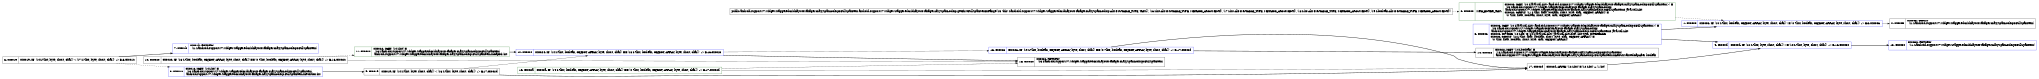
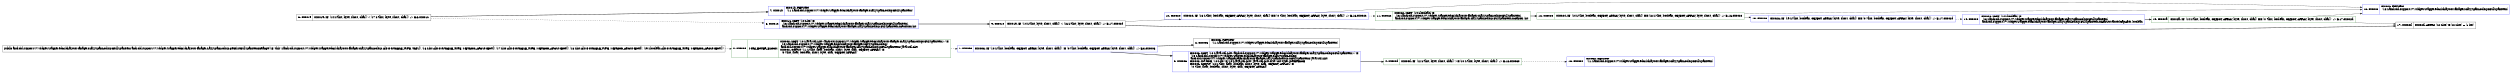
node "0: 0x0000": text "MTH_ENTER_THIS" -> "MTH_ENTER_BLOCK"
edge "14: 0x0028" -> "15: 0x002a": added
node "2: 0x0005": text "0x0005: CONST" -> "0x0005: RETURN"
edge "1: 0x0003" -> "2: 0x0005": style solid -> bold
edge "3: 0x0006" -> "1: 0x0003": reversed
edge "13: 0x0026" -> "17: 0x002d": removed
node "4: 0x000d": color blue -> darkgreen
edge "4: 0x000d" -> "18: 0x0030": style bold -> dashed
node "11: 0x0022": text "0x0022: IGET  (r4 I:int) =" -> "0x0022: IGET  (r4 I:boolean) ="
node "12: 0x0024": color blue -> darkgreen
edge "13: 0x0026" -> "14: 0x0028": style bold -> dashed
node "14: 0x0028": color black -> blue
edge "12: 0x0024" -> "16: 0x002c": style bold -> solid
edge "17: 0x002d" -> "4: 0x000d": removed
node "10: 0x0020": color black -> blue
edge "9: 0x001e" -> "12: 0x0024": now "9: 0x001e" -> "10: 0x0020"
node "16: 0x002c": color black -> blue
